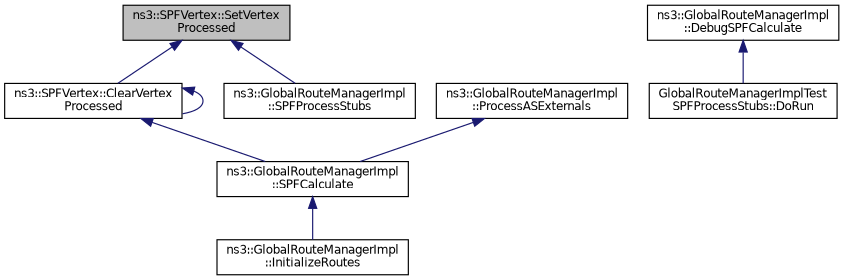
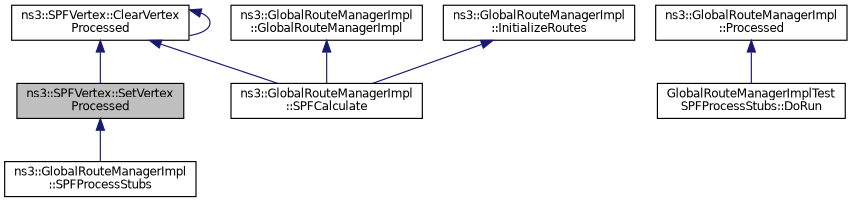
node "ns3::GlobalRouteManagerImpl ::DebugSPFCalculate": label "ns3::GlobalRouteManagerImpl ::DebugSPFCalculate" -> "ns3::GlobalRouteManagerImpl ::Processed"
edge "ns3::SPFVertex::ClearVertex Processed" -> "ns3::SPFVertex::SetVertex Processed": reversed
node "ns3::GlobalRouteManagerImpl ::ProcessASExternals": label "ns3::GlobalRouteManagerImpl ::ProcessASExternals" -> "ns3::GlobalRouteManagerImpl ::GlobalRouteManagerImpl"
edge "ns3::GlobalRouteManagerImpl ::InitializeRoutes" -> "ns3::GlobalRouteManagerImpl ::SPFCalculate": reversed
